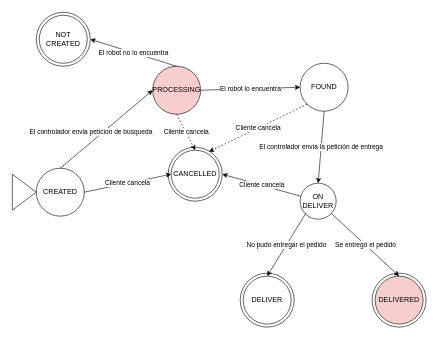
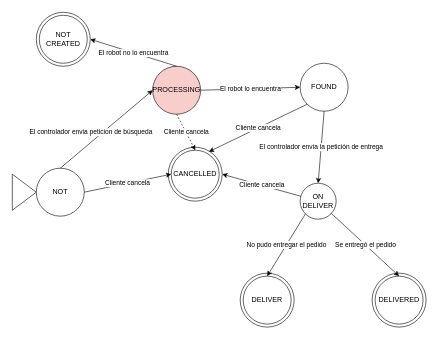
edge "FOUND" -> "CANCELLED": style dashed -> solid
node "CREATED": label "CREATED" -> "NOT"
node "DELIVERED": fillcolor #f8cecc -> #ffffff
